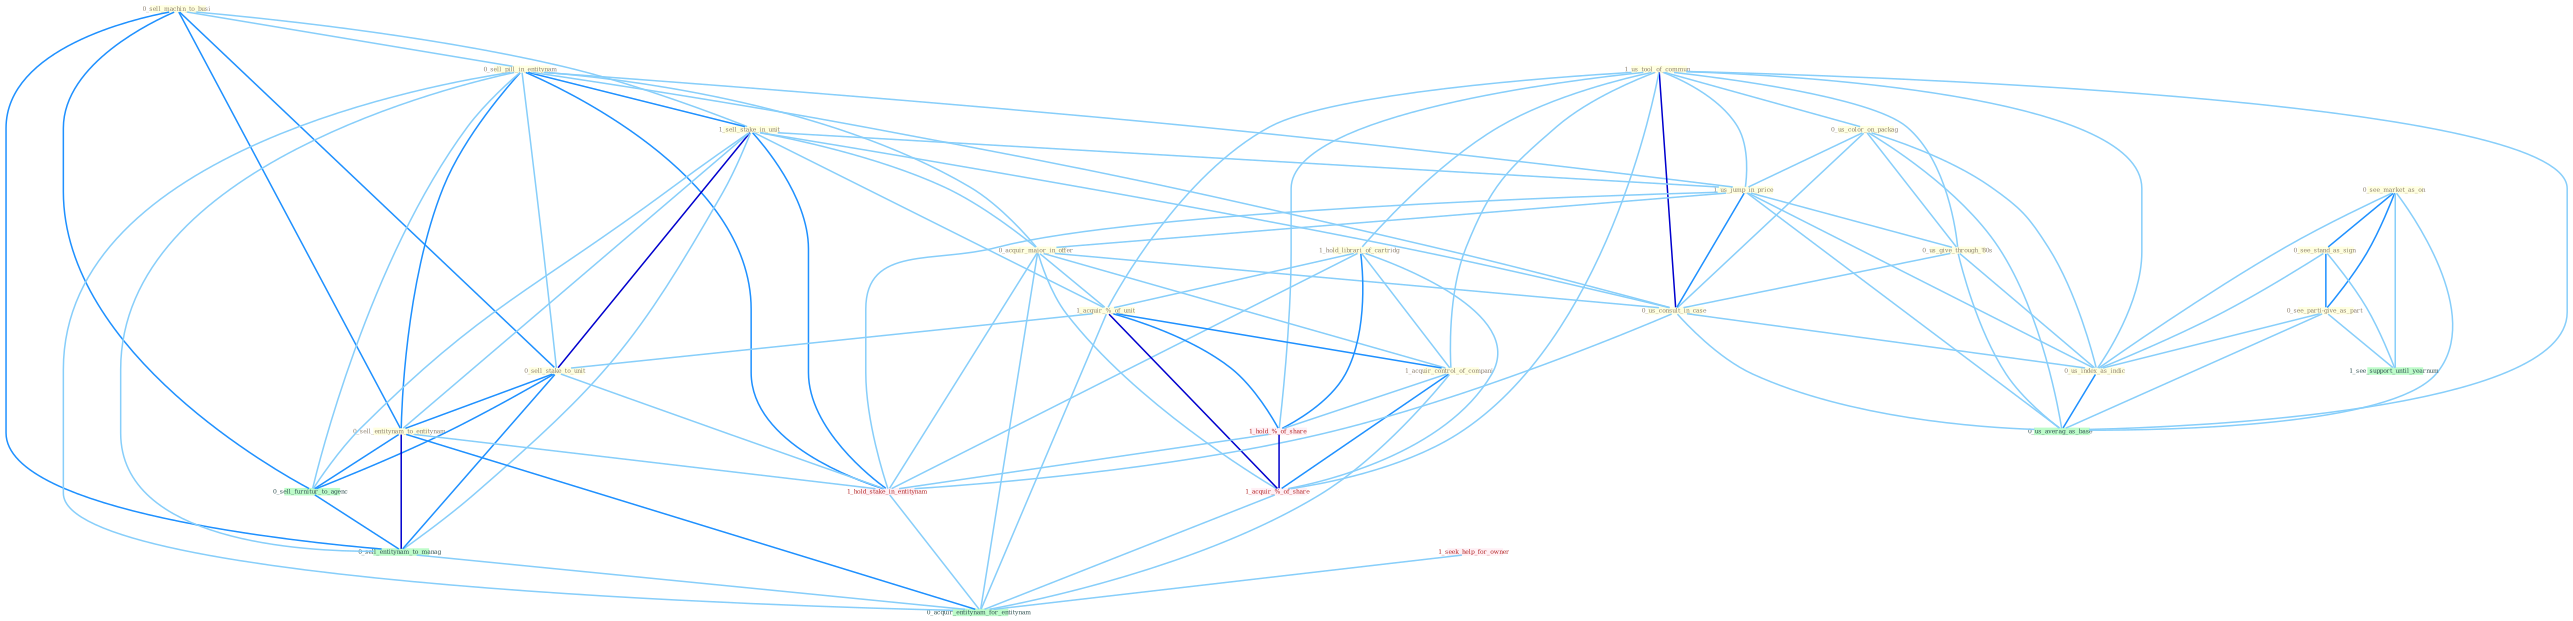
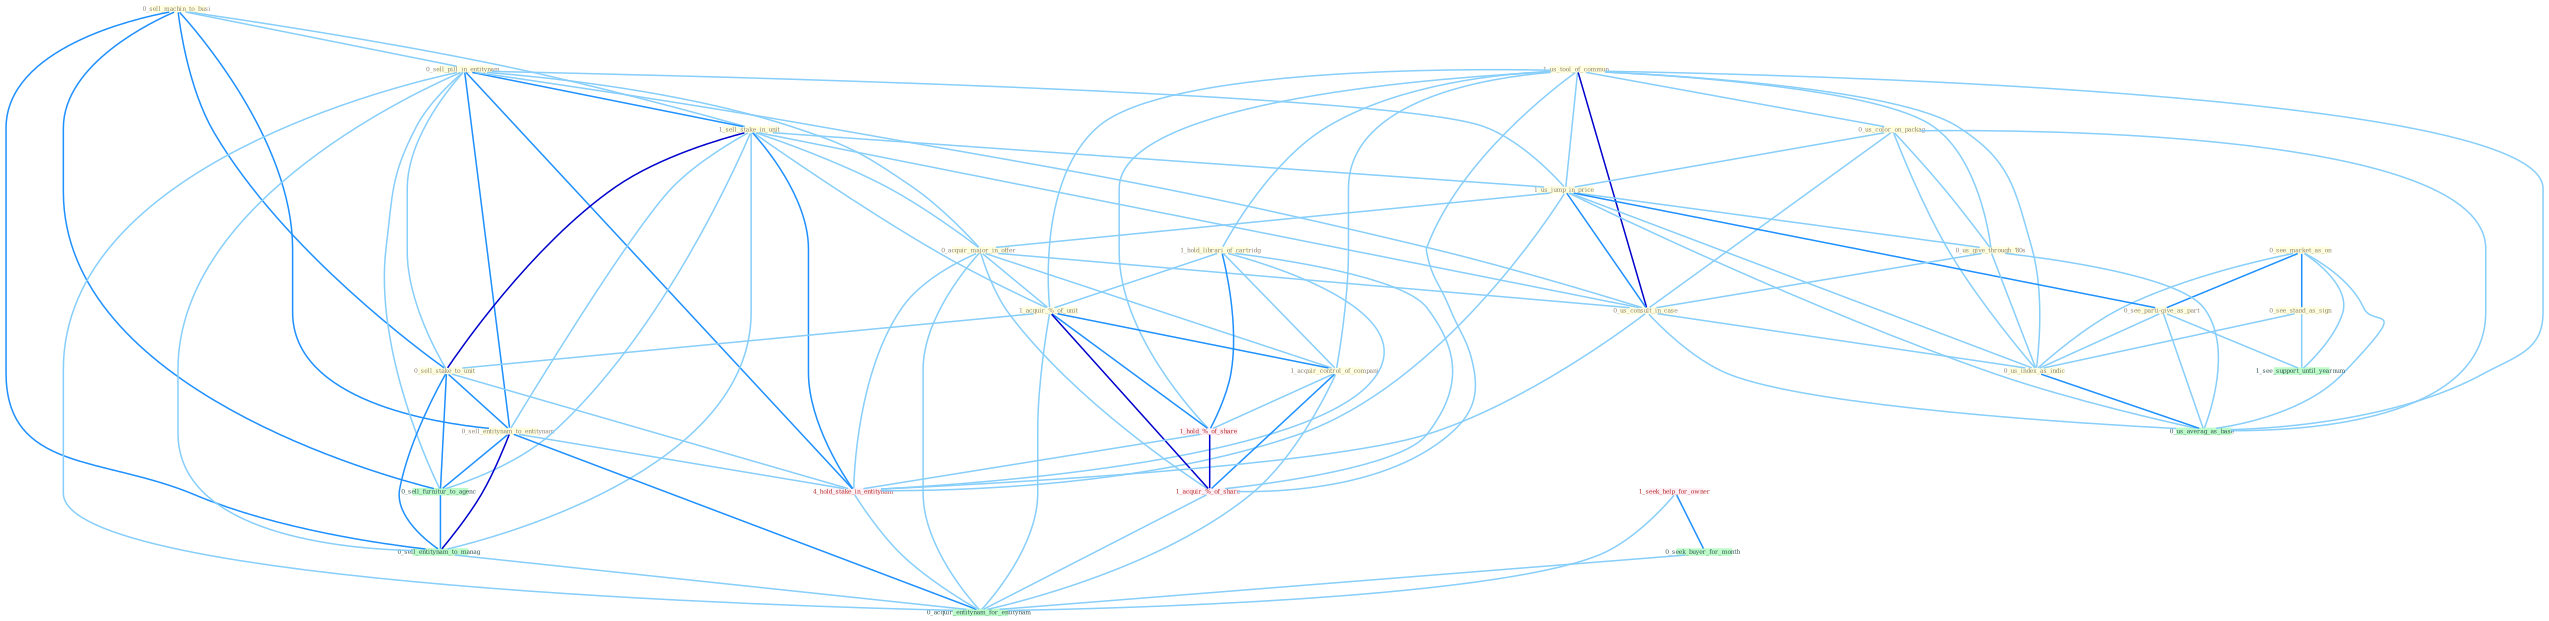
edge "0_see_stand_as_sign" -- "0_see_parti-give_as_part": now "1_us_jump_in_price" -- "0_see_parti-give_as_part"
node "1_hold_stake_in_entitynam": label "1_hold_stake_in_entitynam" -> "4_hold_stake_in_entitynam"
node "0_seek_buyer_for_month": added
